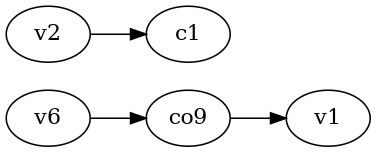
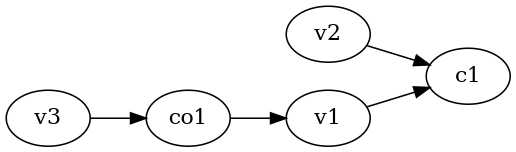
edge "v1" -> "c1": added
node "v6": label "v6" -> "v3"
node "co9": label "co9" -> "co1"
